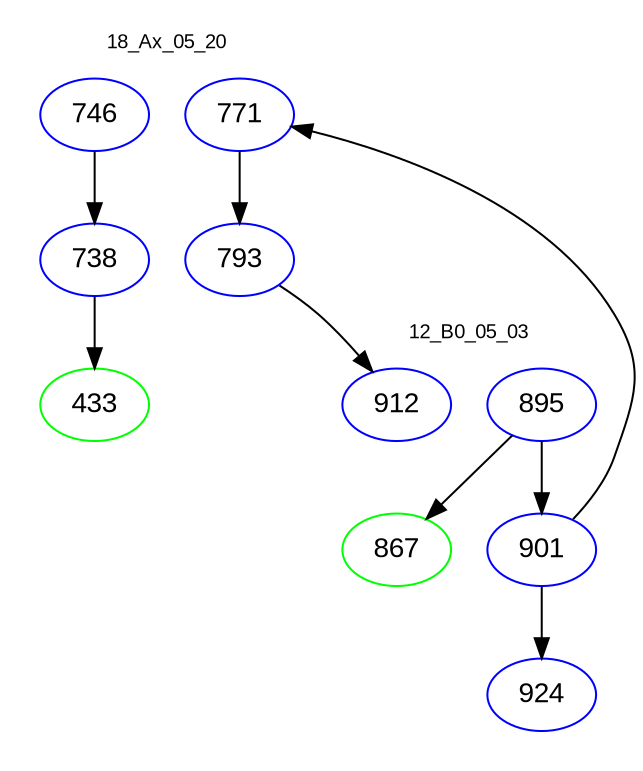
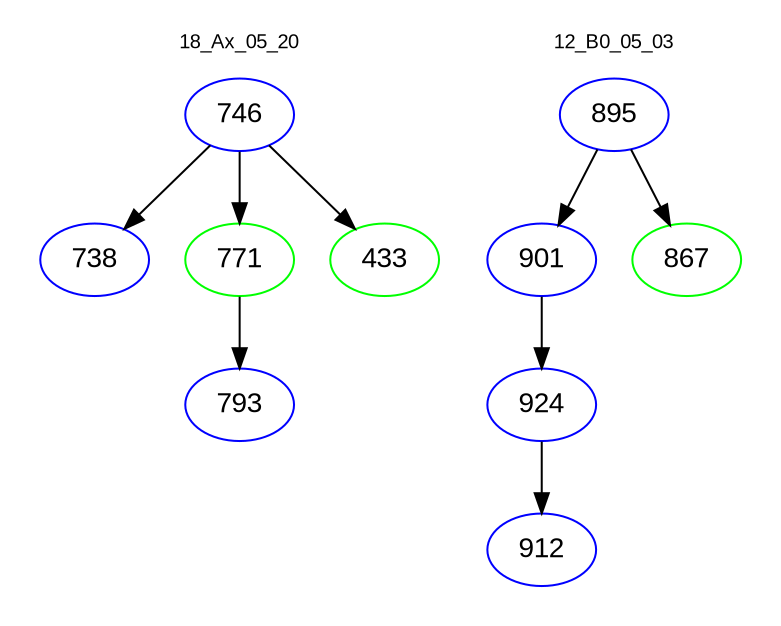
node "771": color blue -> green
edge "901" -> "771": now "746" -> "771"
edge "738" -> "433": now "746" -> "433"
edge "793" -> "912": now "924" -> "912"
